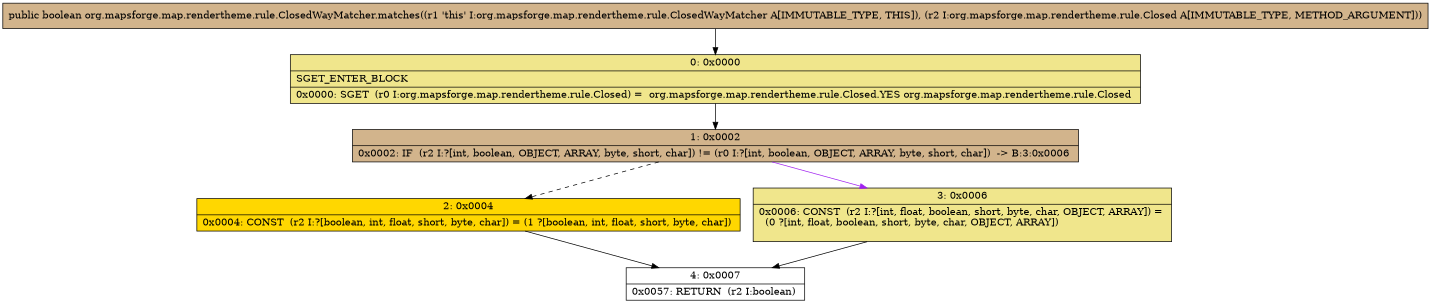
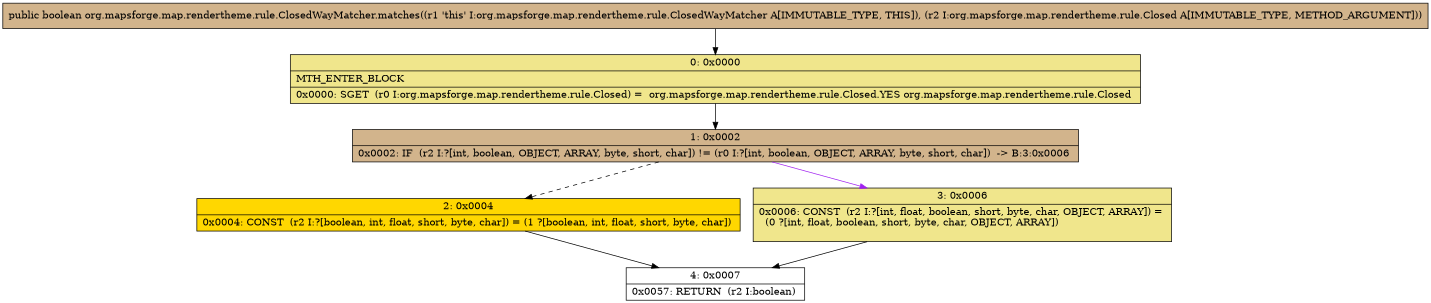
node "0: 0x0000": text "SGET_ENTER_BLOCK" -> "MTH_ENTER_BLOCK"
